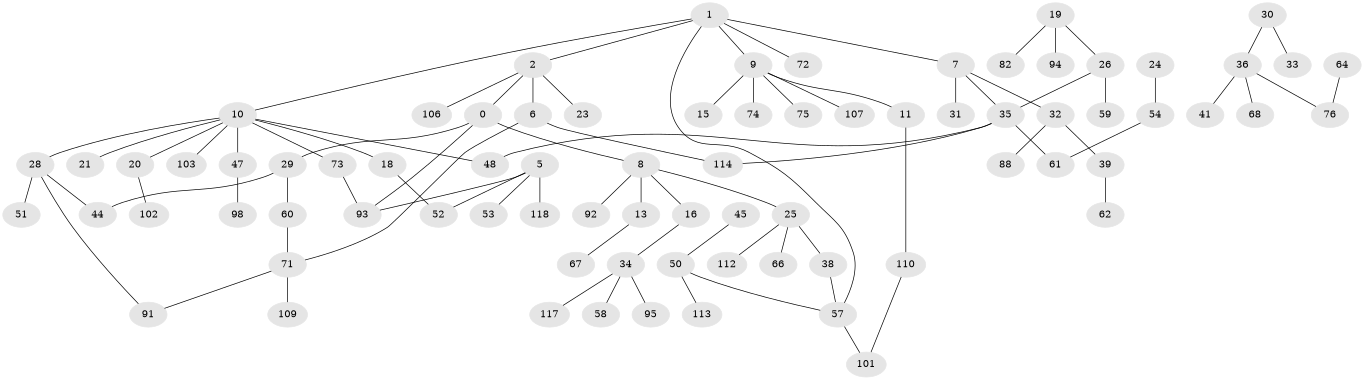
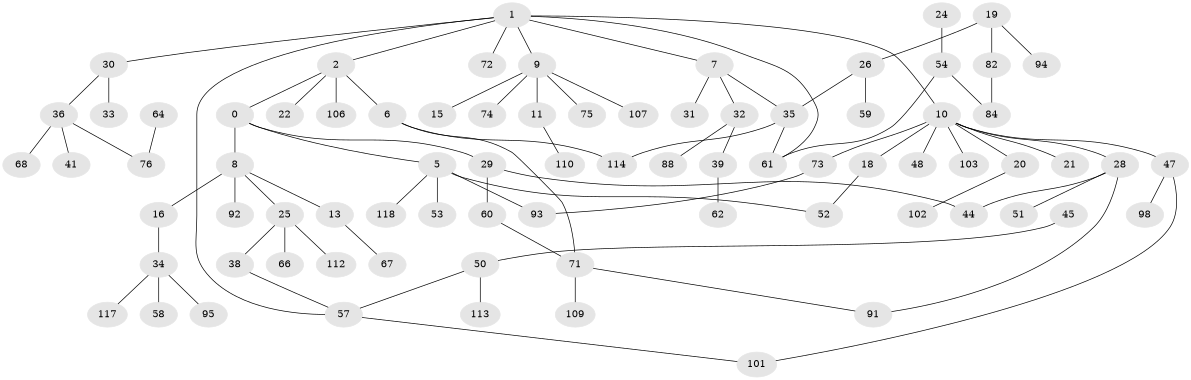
edge "1" -- "30": added
edge "1" -- "61": added
node "23": label "23" -> "22"
node "84": added
edge "35" -- "48": removed
edge "0" -- "93": now "0" -- "5"
edge "110" -- "101": now "47" -- "101"
